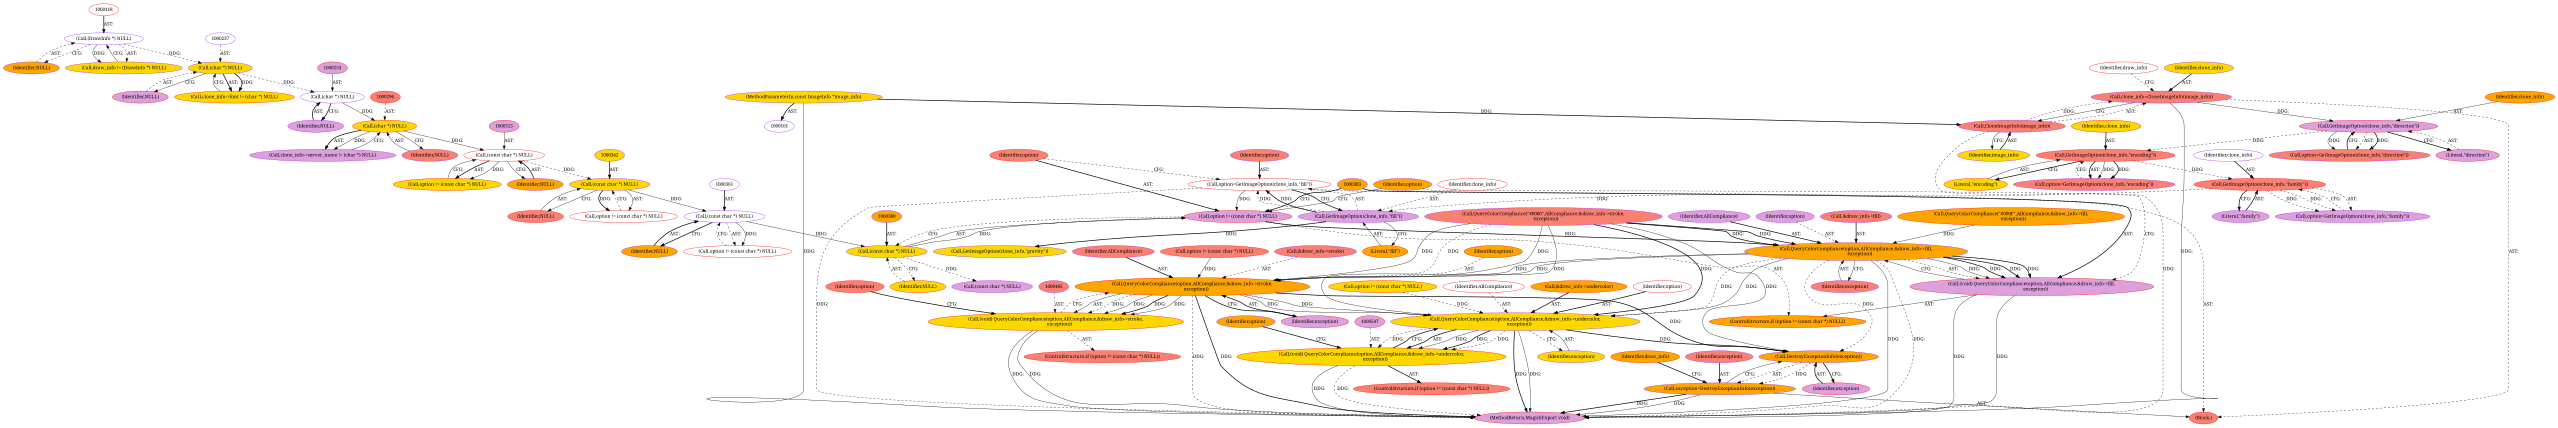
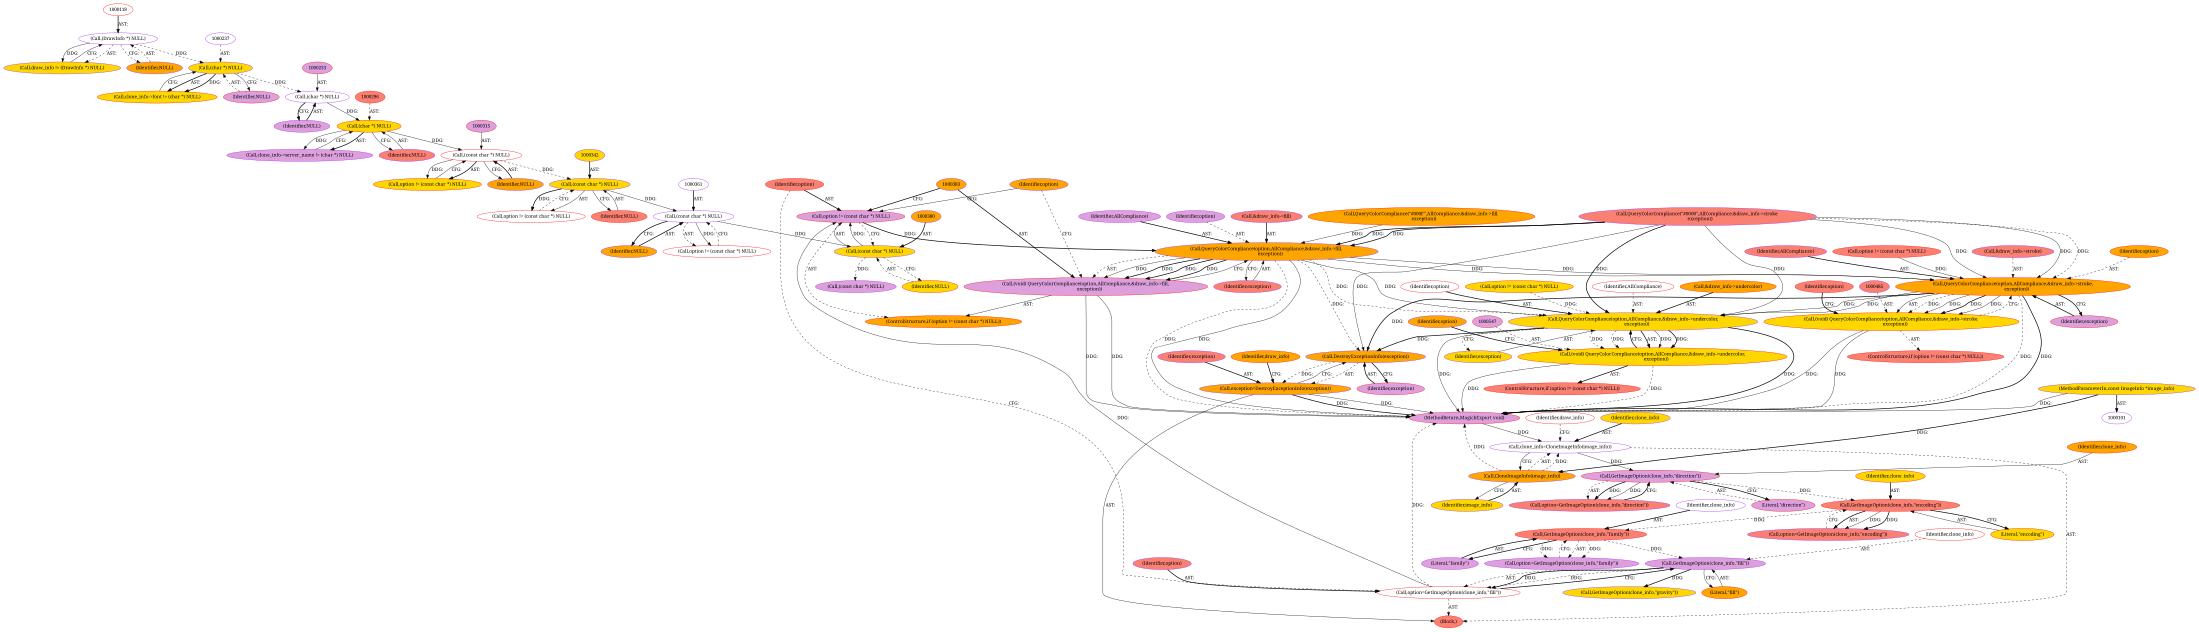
node "(Call,clone_info=CloneImageInfo(image_info))": fillcolor salmon -> white
node "(Call,CloneImageInfo(image_info))": fillcolor salmon -> orange
edge "(Call,clone_info=CloneImageInfo(image_info))" -> "(MethodReturn,MagickExport void)": reversed
